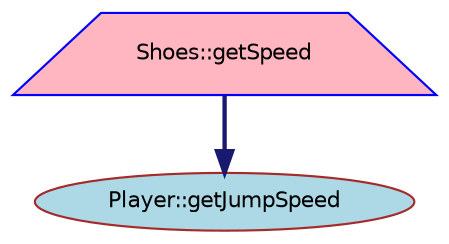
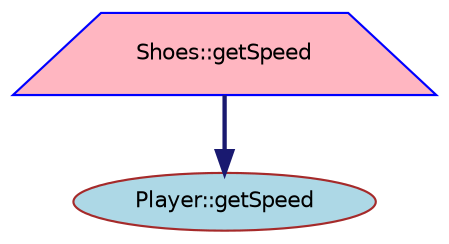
node "Player::getJumpSpeed": label "Player::getJumpSpeed" -> "Player::getSpeed"
